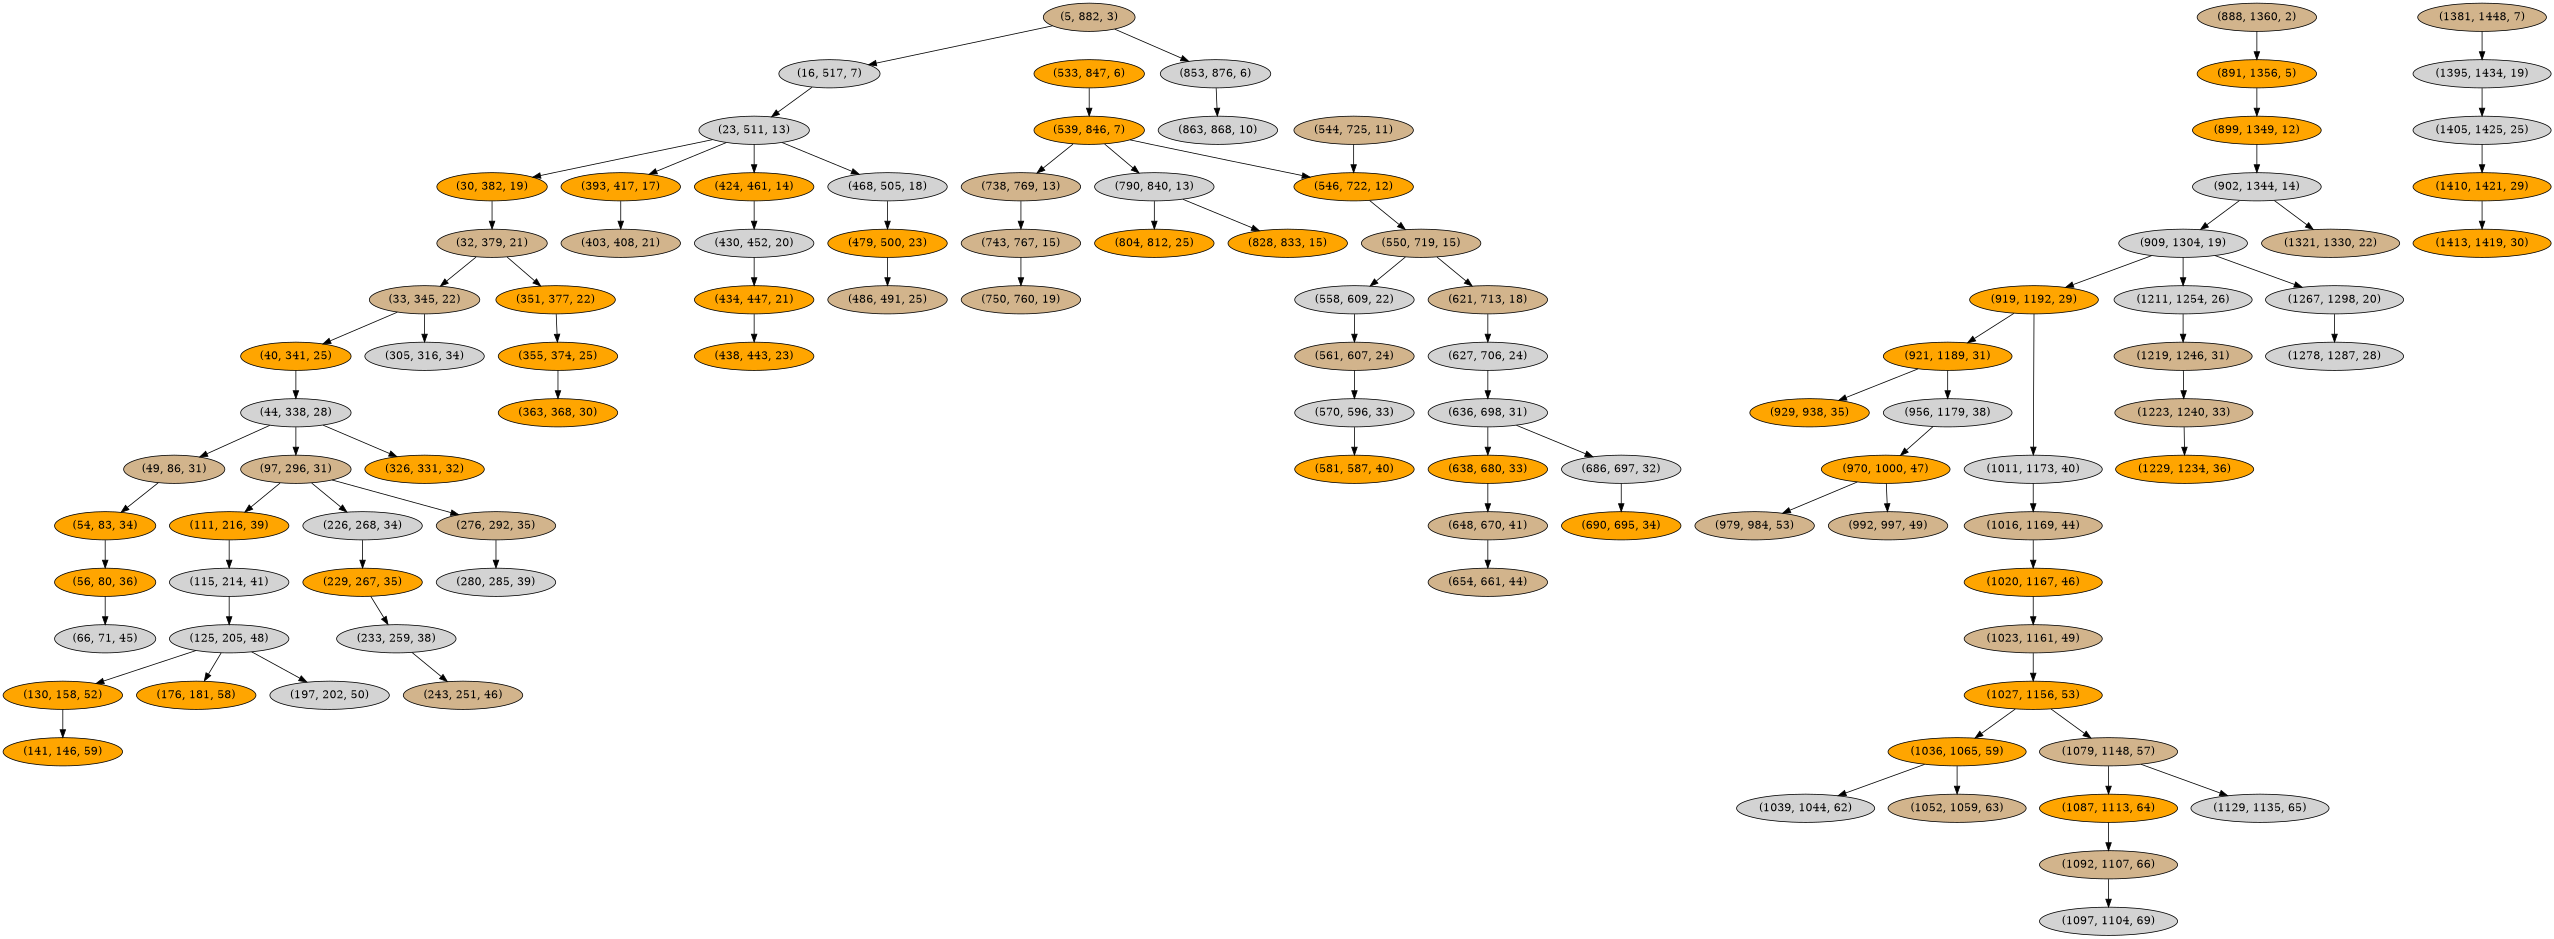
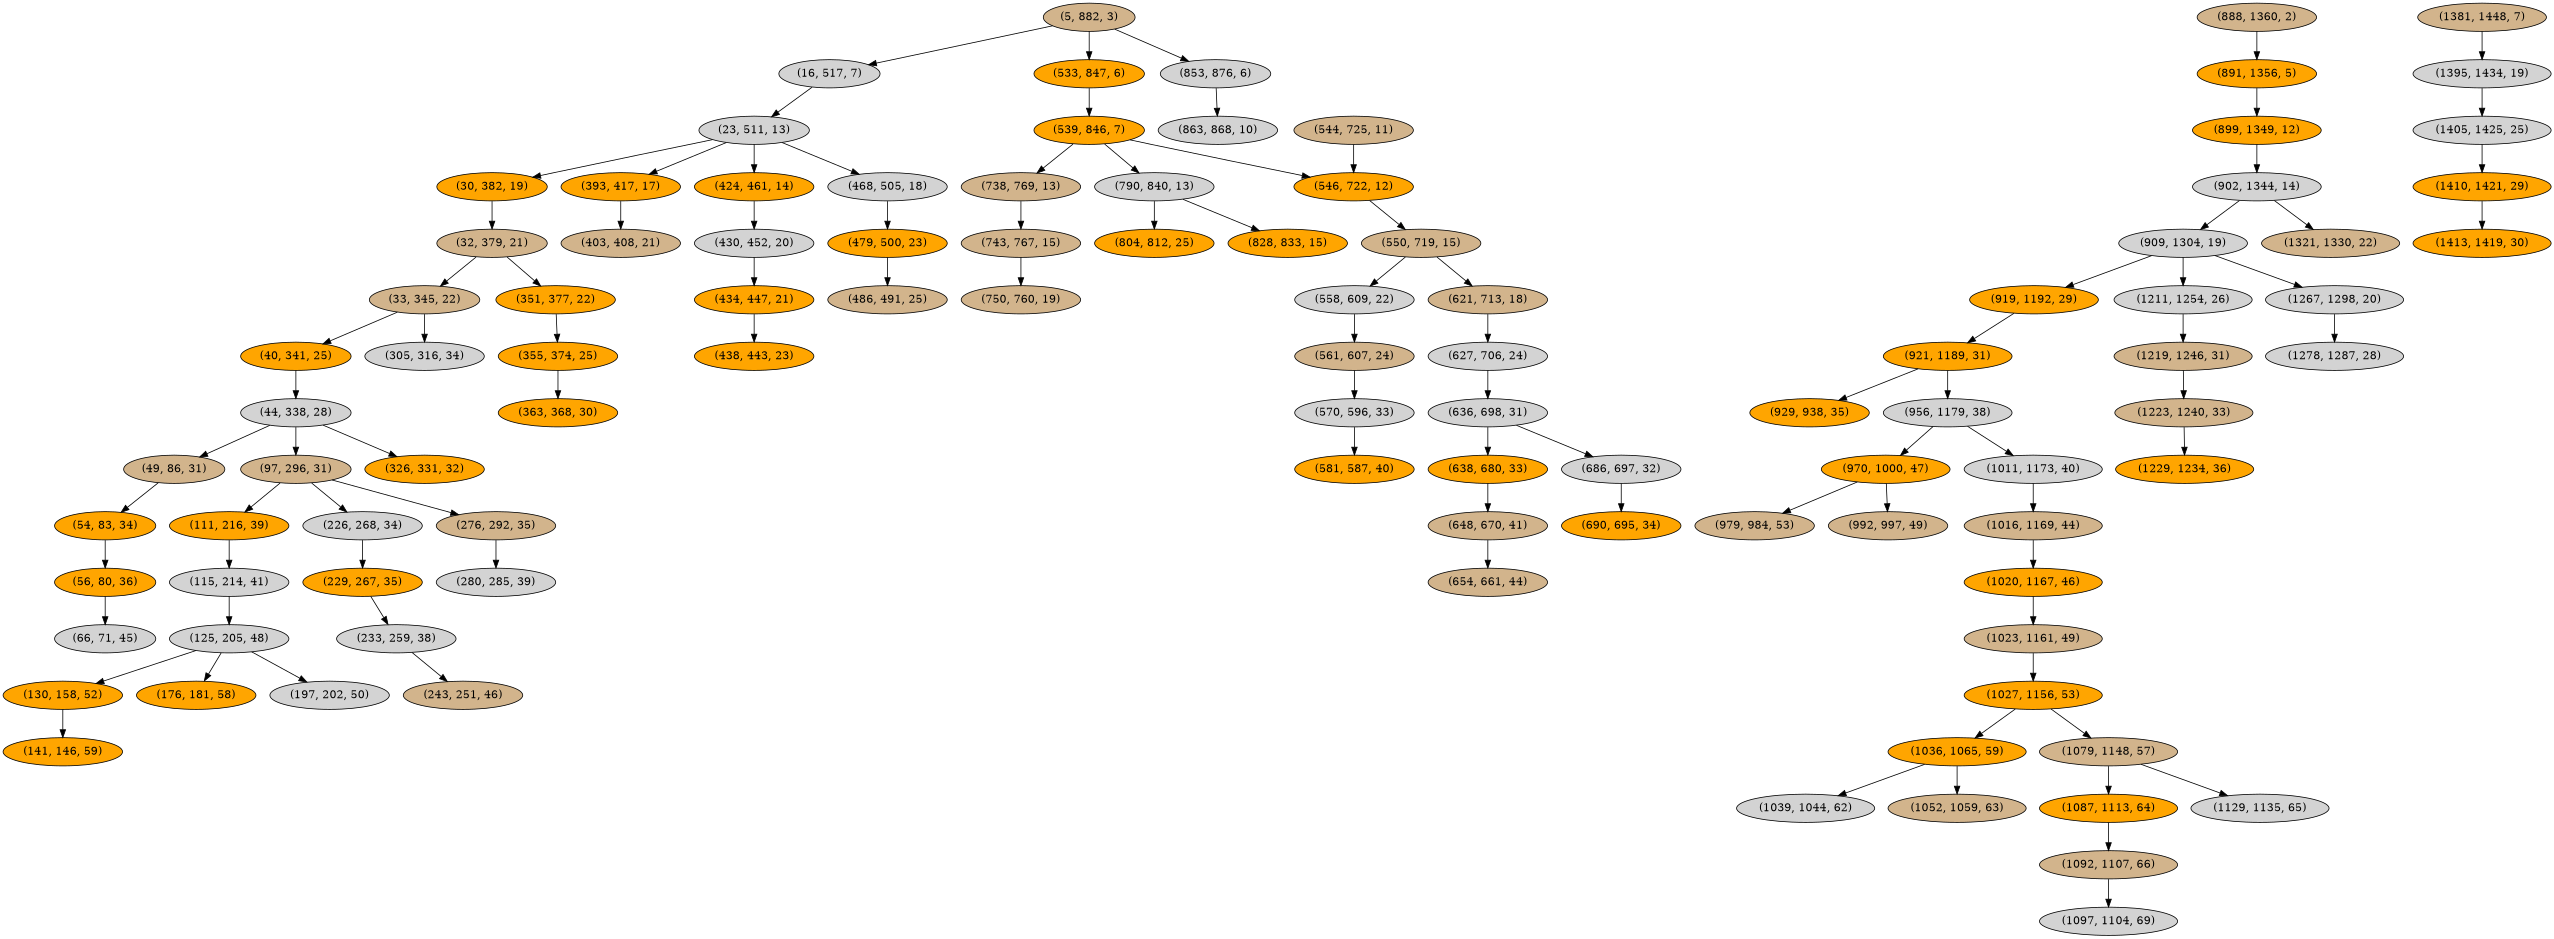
edge "(5, 882, 3)" -> "(533, 847, 6)": added
edge "(919, 1192, 29)" -> "(1011, 1173, 40)": now "(956, 1179, 38)" -> "(1011, 1173, 40)"
